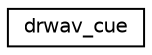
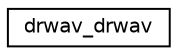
node "drwav_cue": label "drwav_cue" -> "drwav_drwav"
